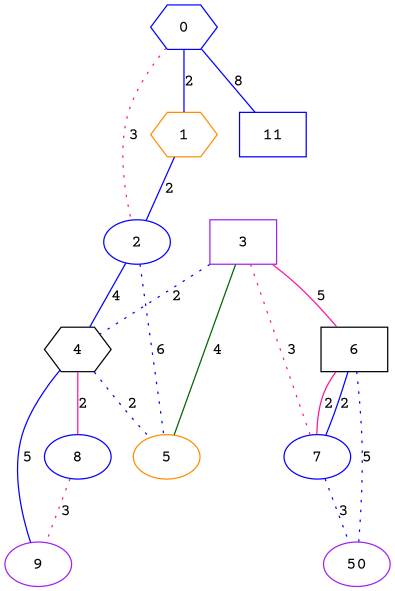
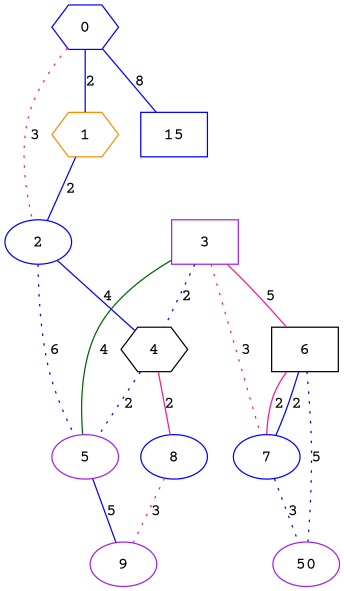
node "11": label "11" -> "15"
edge "4" -- "9": now "5" -- "9"
node "5": color darkorange -> purple
